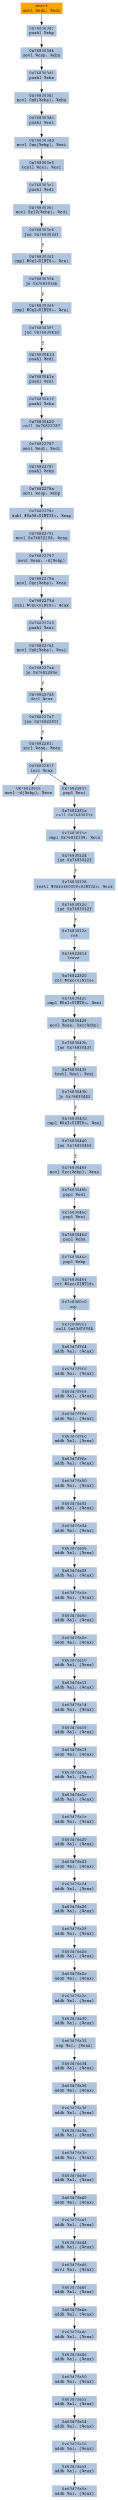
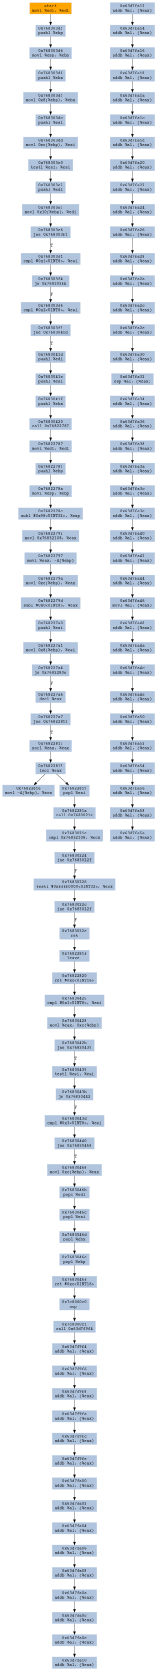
edge "0x63d7fa10 addb %al, (%eax)" -> "0x63d7fa12 addb %al, (%eax)": removed
